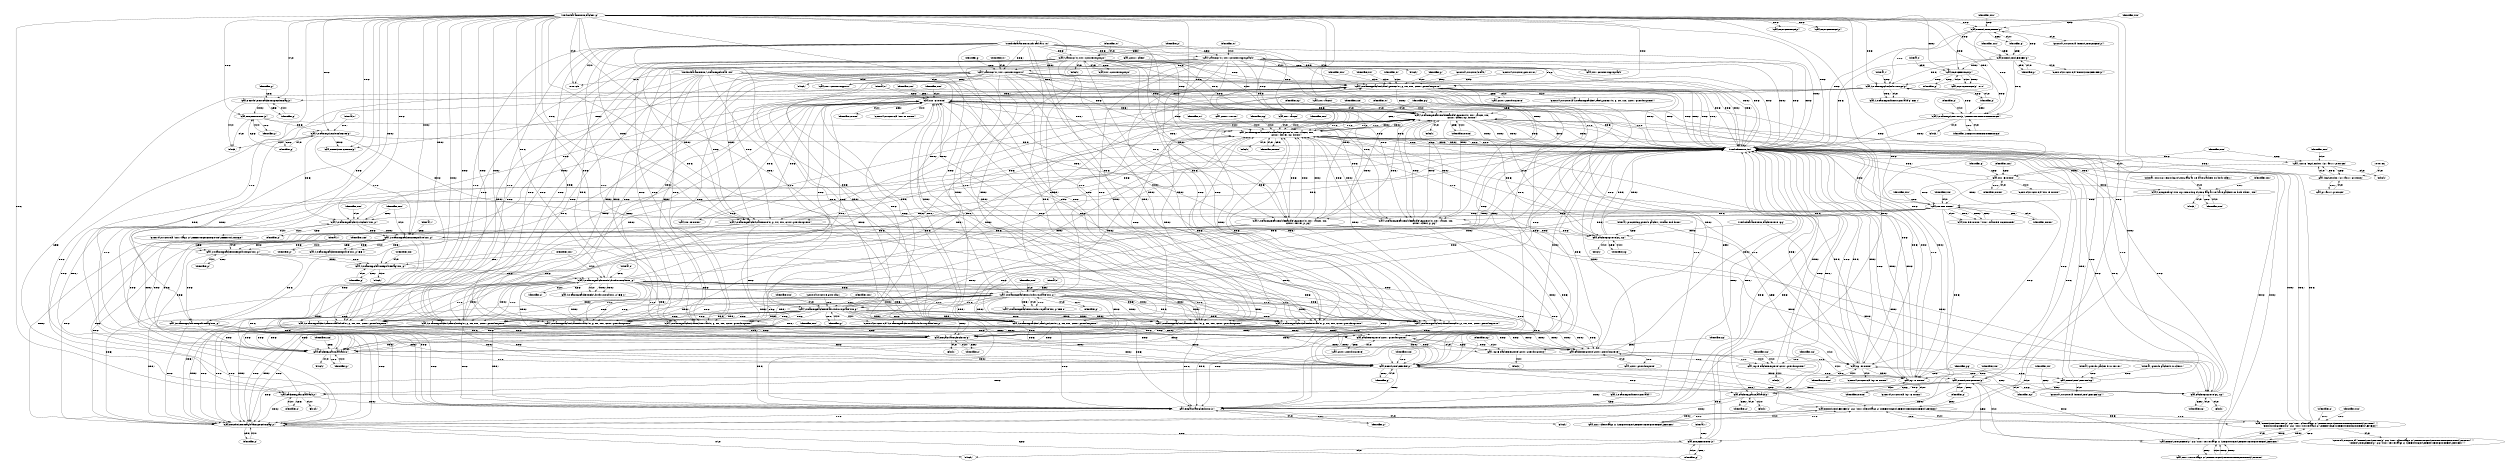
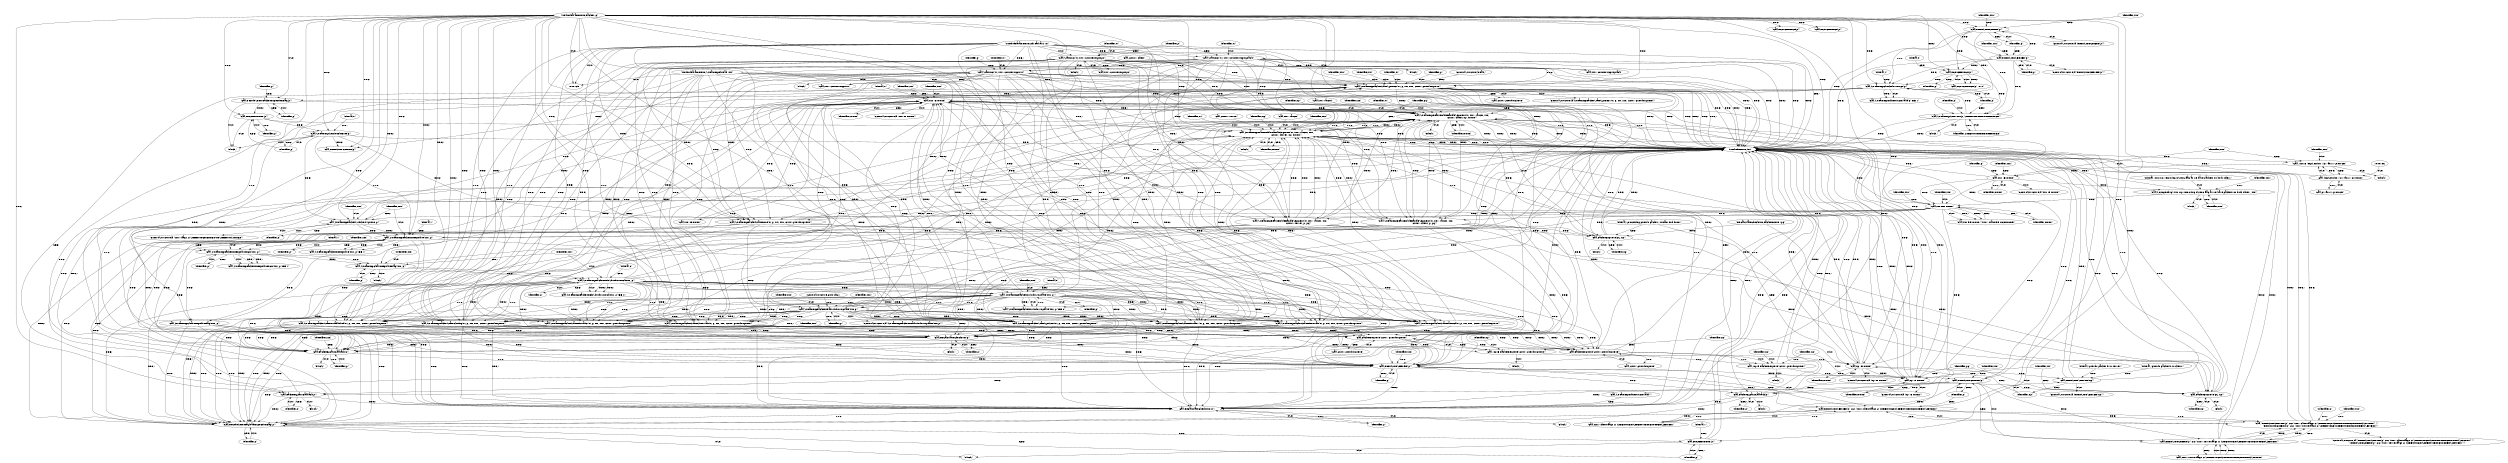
edge "(MethodParameterIn,ThreadVars *tv)" -> "(Call,StatsIncr(tv, stt->counter_tcp_syn))": label "DDG: " -> "AST: "
edge "(Call,StatsIncr(tv, stt->counter_tcp_syn))" -> "(Call,StatsIncr(tv, stt->counter_tcp_rst))": now "(Call,&ssn->client)" -> "(Call,StatsIncr(tv, stt->counter_tcp_rst))"
node "(ControlStructure,goto error;)": removed
edge "(MethodParameterIn,ThreadVars *tv)" -> "(MethodReturn,int)": label "DDG: " -> "CFG: "
edge "(Call,DecodeSetNoPacketInspectionFlag(p))" -> "(MethodReturn,int)": added, label "DDG:"
edge "(MethodParameterIn,Packet *p)" -> "(Call,StreamTcpPacketIsFinShutdownAck(ssn, p))": now "(MethodParameterIn,Packet *p)" -> "(Call,StreamTcpPacketIsWindowUpdate(ssn, p) == 0)"
node "(Call,StreamTcpPacketSwitchDir(ssn, p))": label "(Call,StreamTcpPacketSwitchDir(ssn, p))" -> "(Call,StreamTcpPacketSwitchDir(queue, p))"
node "(MethodParameterIn,PacketQueue *pq)": label "(MethodParameterIn,PacketQueue *pq)" -> "(ReCalculateChecksum,PacketQueue *pq)"
node "(Call,StreamTcpPacketIsKeepAliveACK(ssn, p) == 1)": added
